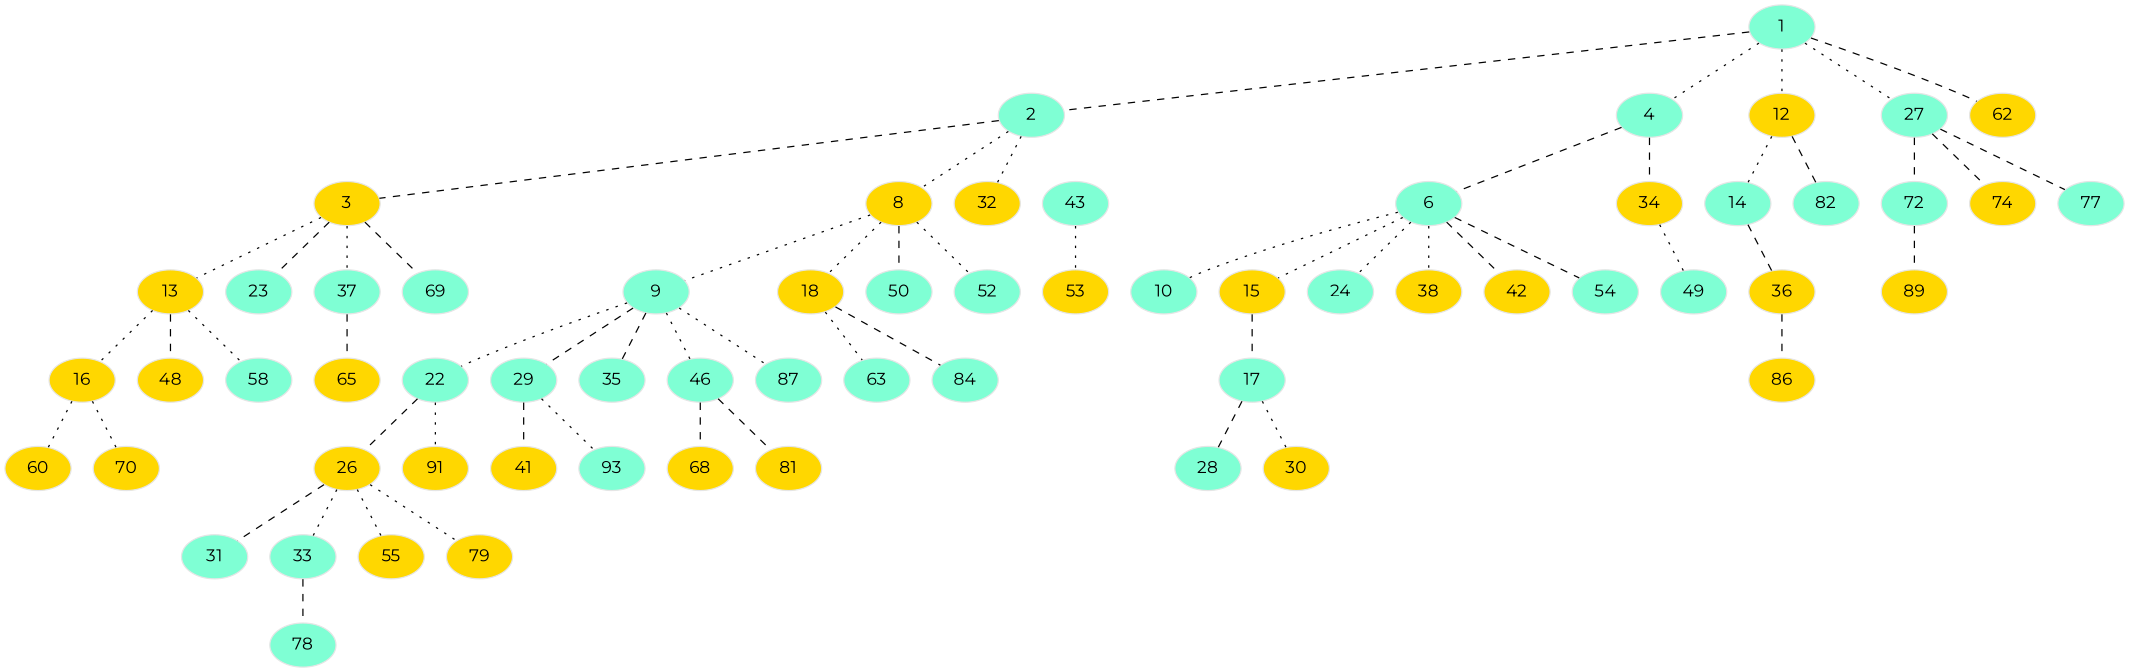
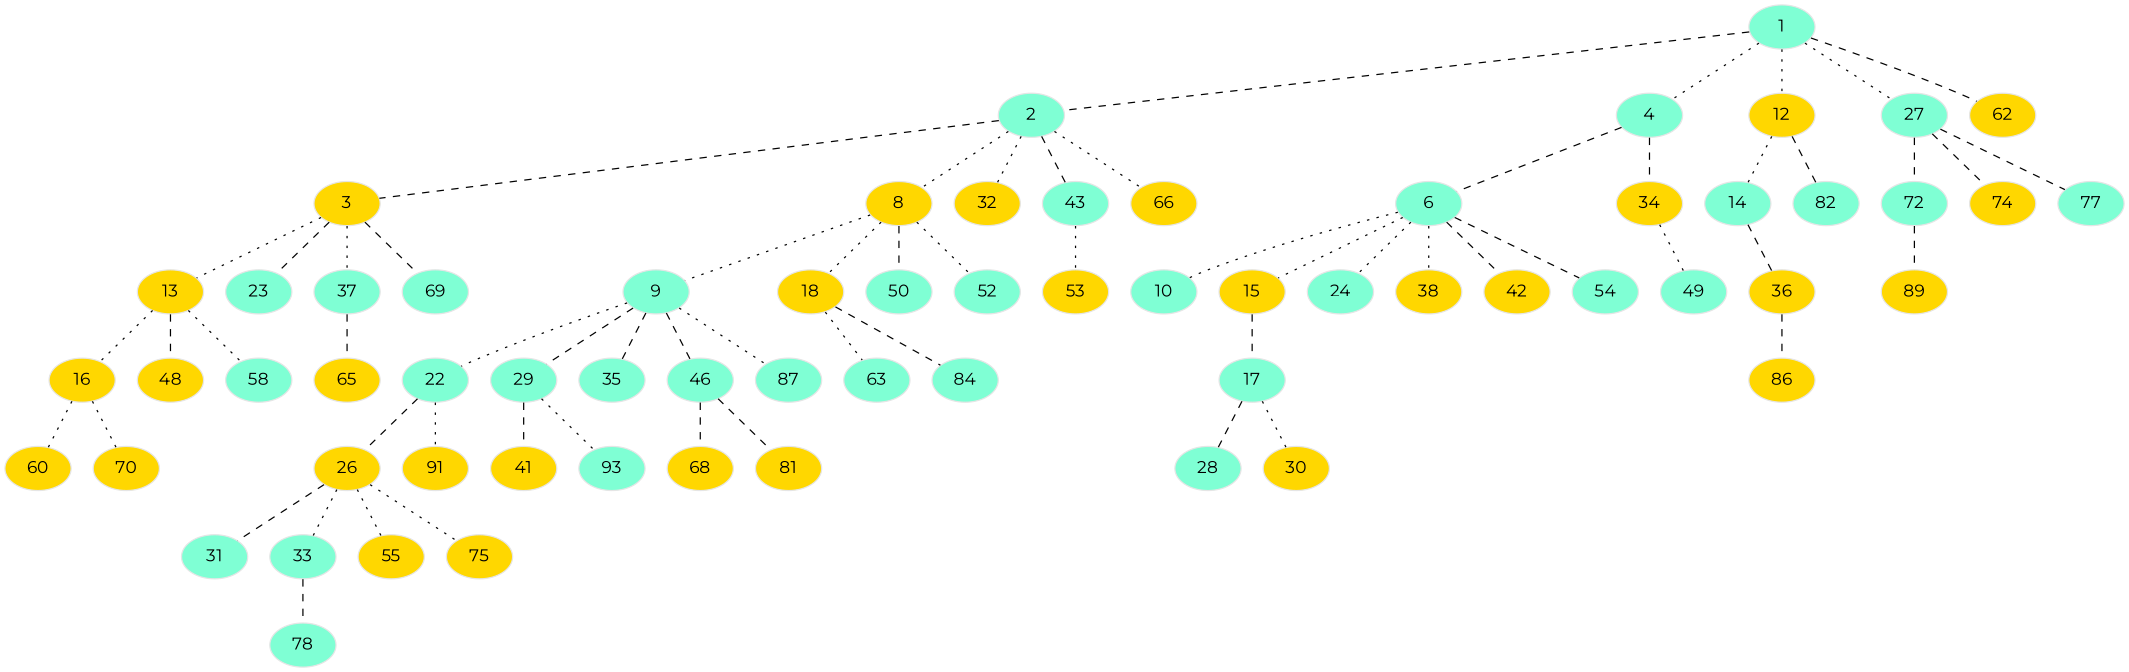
edge "2" -- "43": added
node "66": added
edge "9" -- "46": style dotted -> dashed
node "79": label "79" -> "75"
